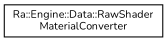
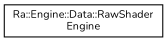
node "Ra::Engine::Data::RawShader MaterialConverter": label "Ra::Engine::Data::RawShader MaterialConverter" -> "Ra::Engine::Data::RawShader Engine"
